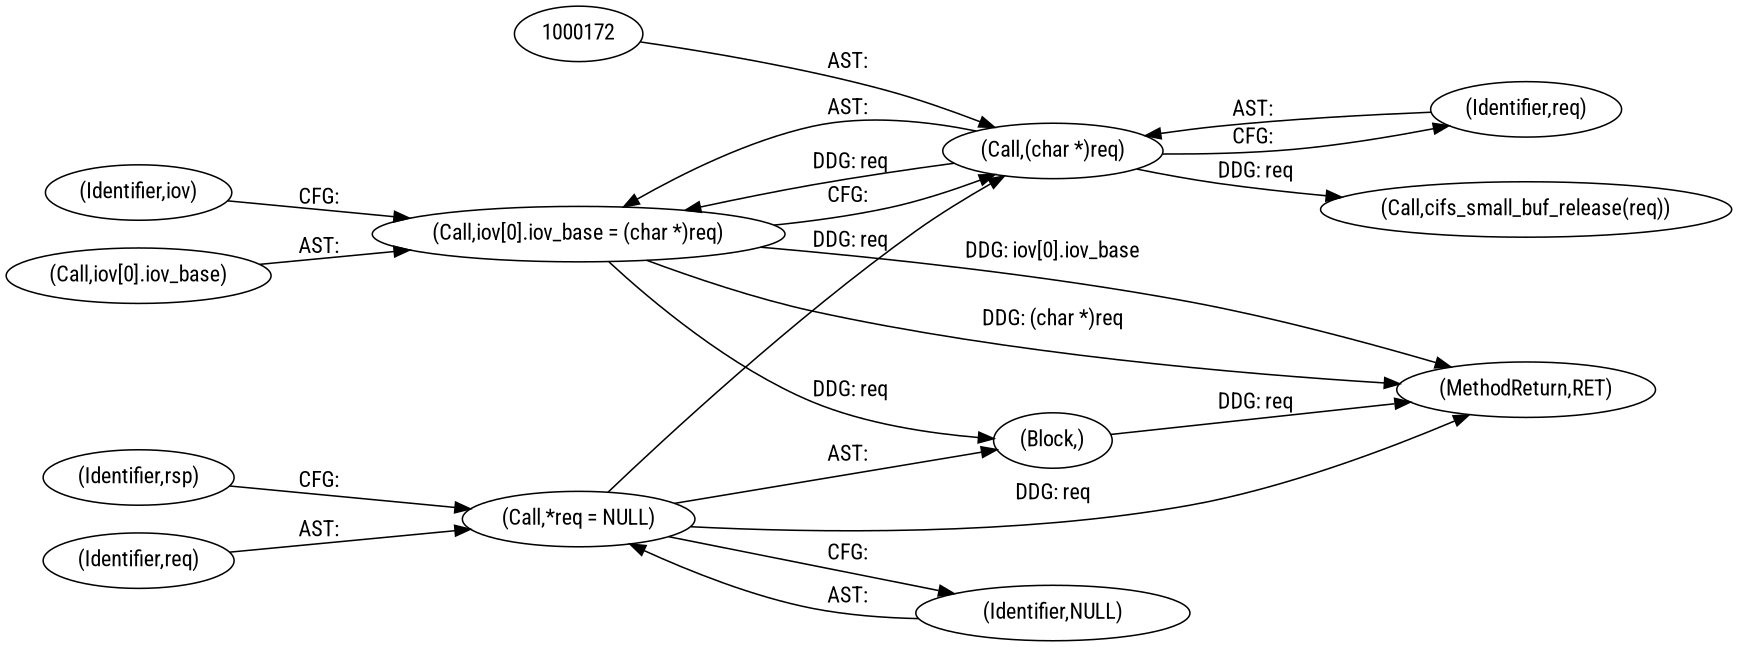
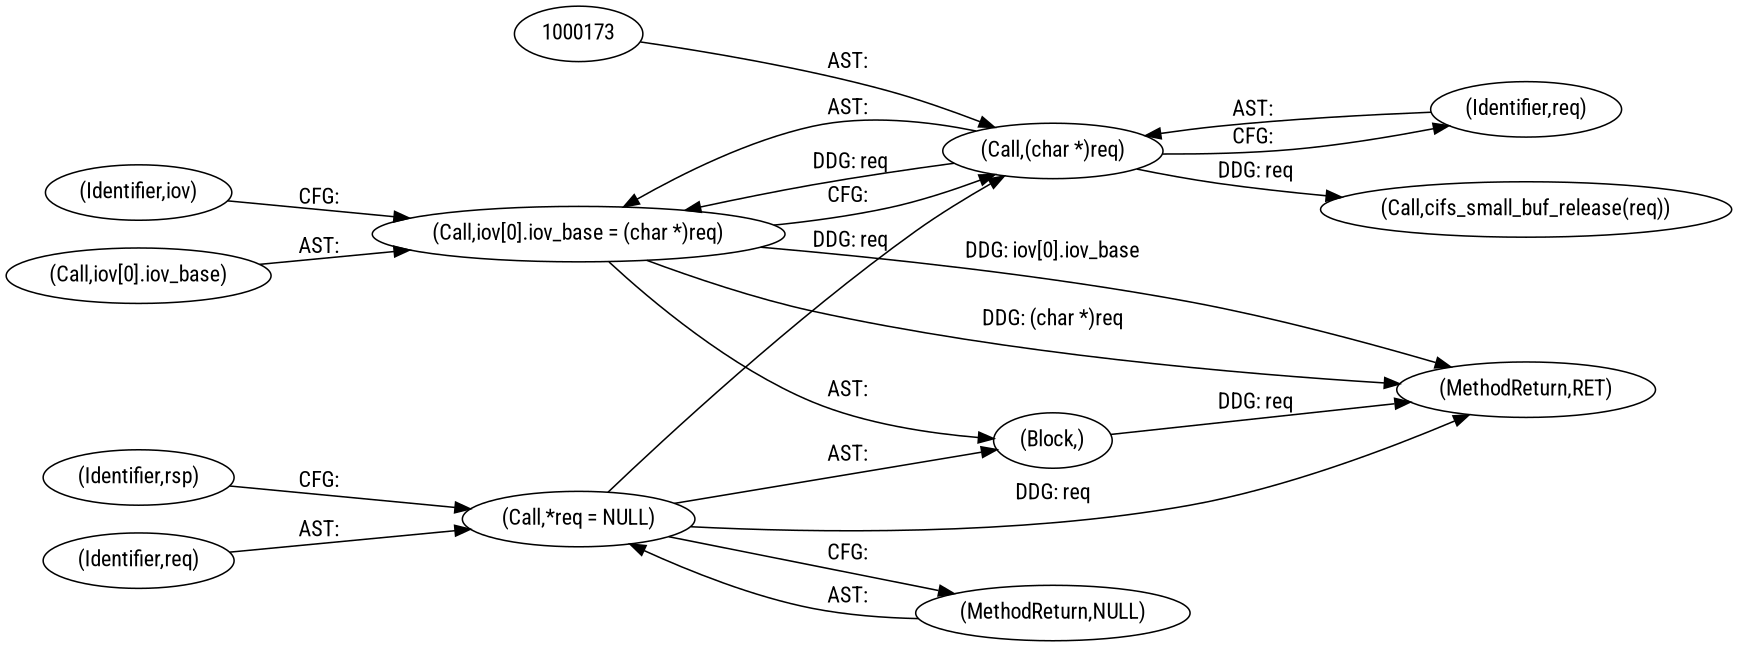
node "1000172": label "1000172" -> "1000173"
edge "(Call,iov[0].iov_base = (char *)req)" -> "(Block,)": label "DDG: req" -> "AST: "
node "(Identifier,NULL)": label "(Identifier,NULL)" -> "(MethodReturn,NULL)"
